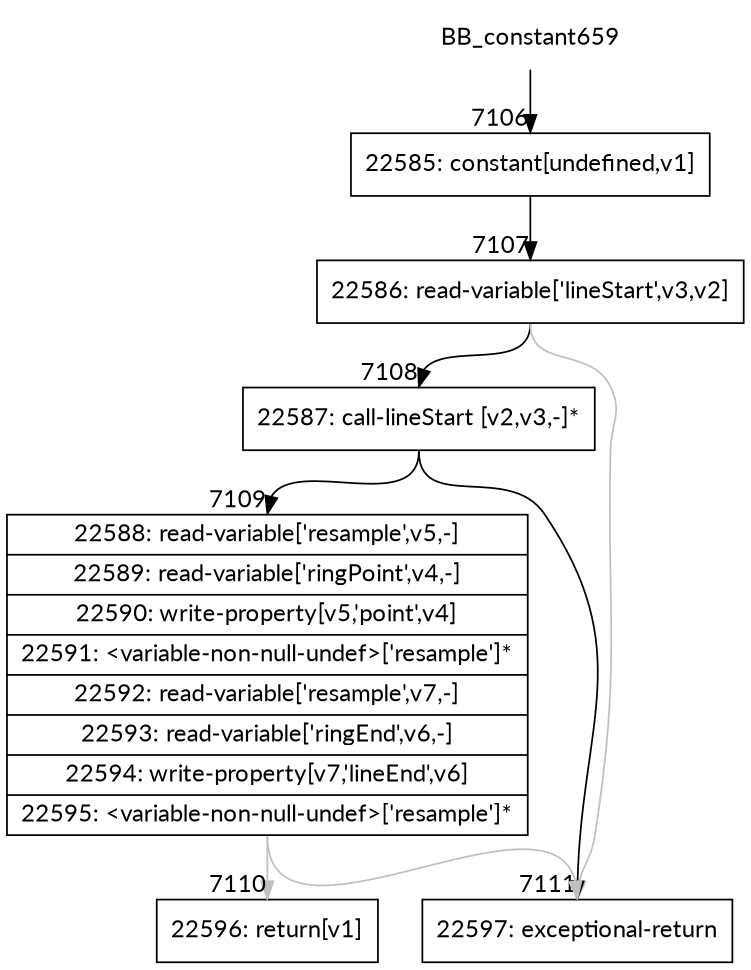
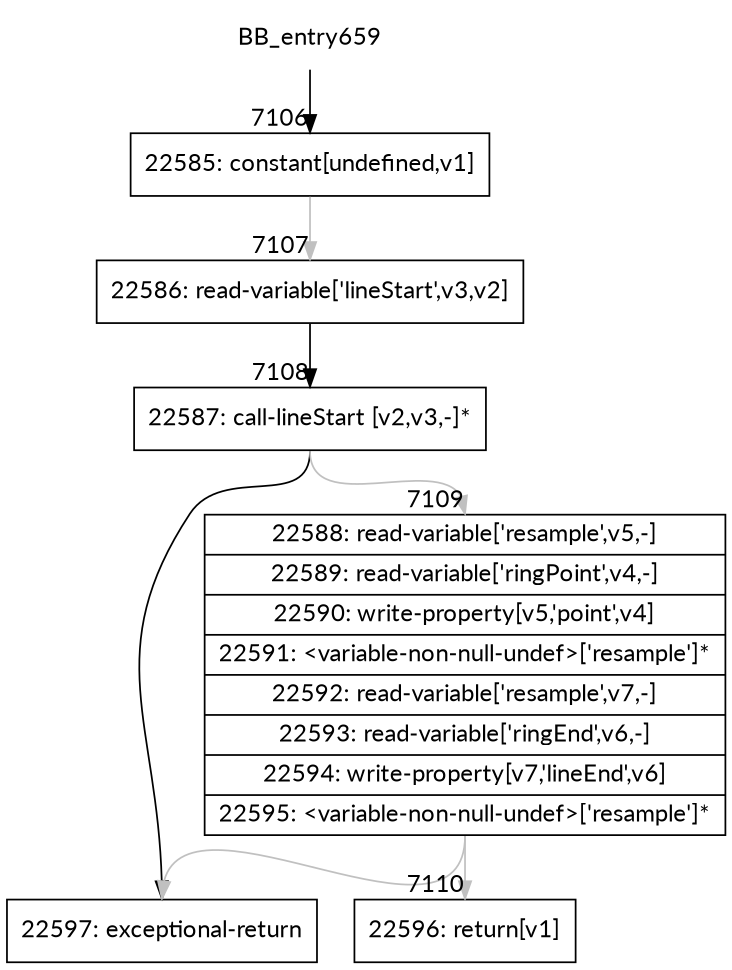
node "BB_constant659": label "BB_constant659" -> "BB_entry659"
edge "22585: constant[undefined,v1]" -> "22586: read-variable['lineStart',v3,v2]": color black -> gray
edge "22587: call-lineStart [v2,v3,-]*" -> "22588: read-variable['resample',v5,-]": color black -> gray
edge "22586: read-variable['lineStart',v3,v2]" -> "22597: exceptional-return": removed
